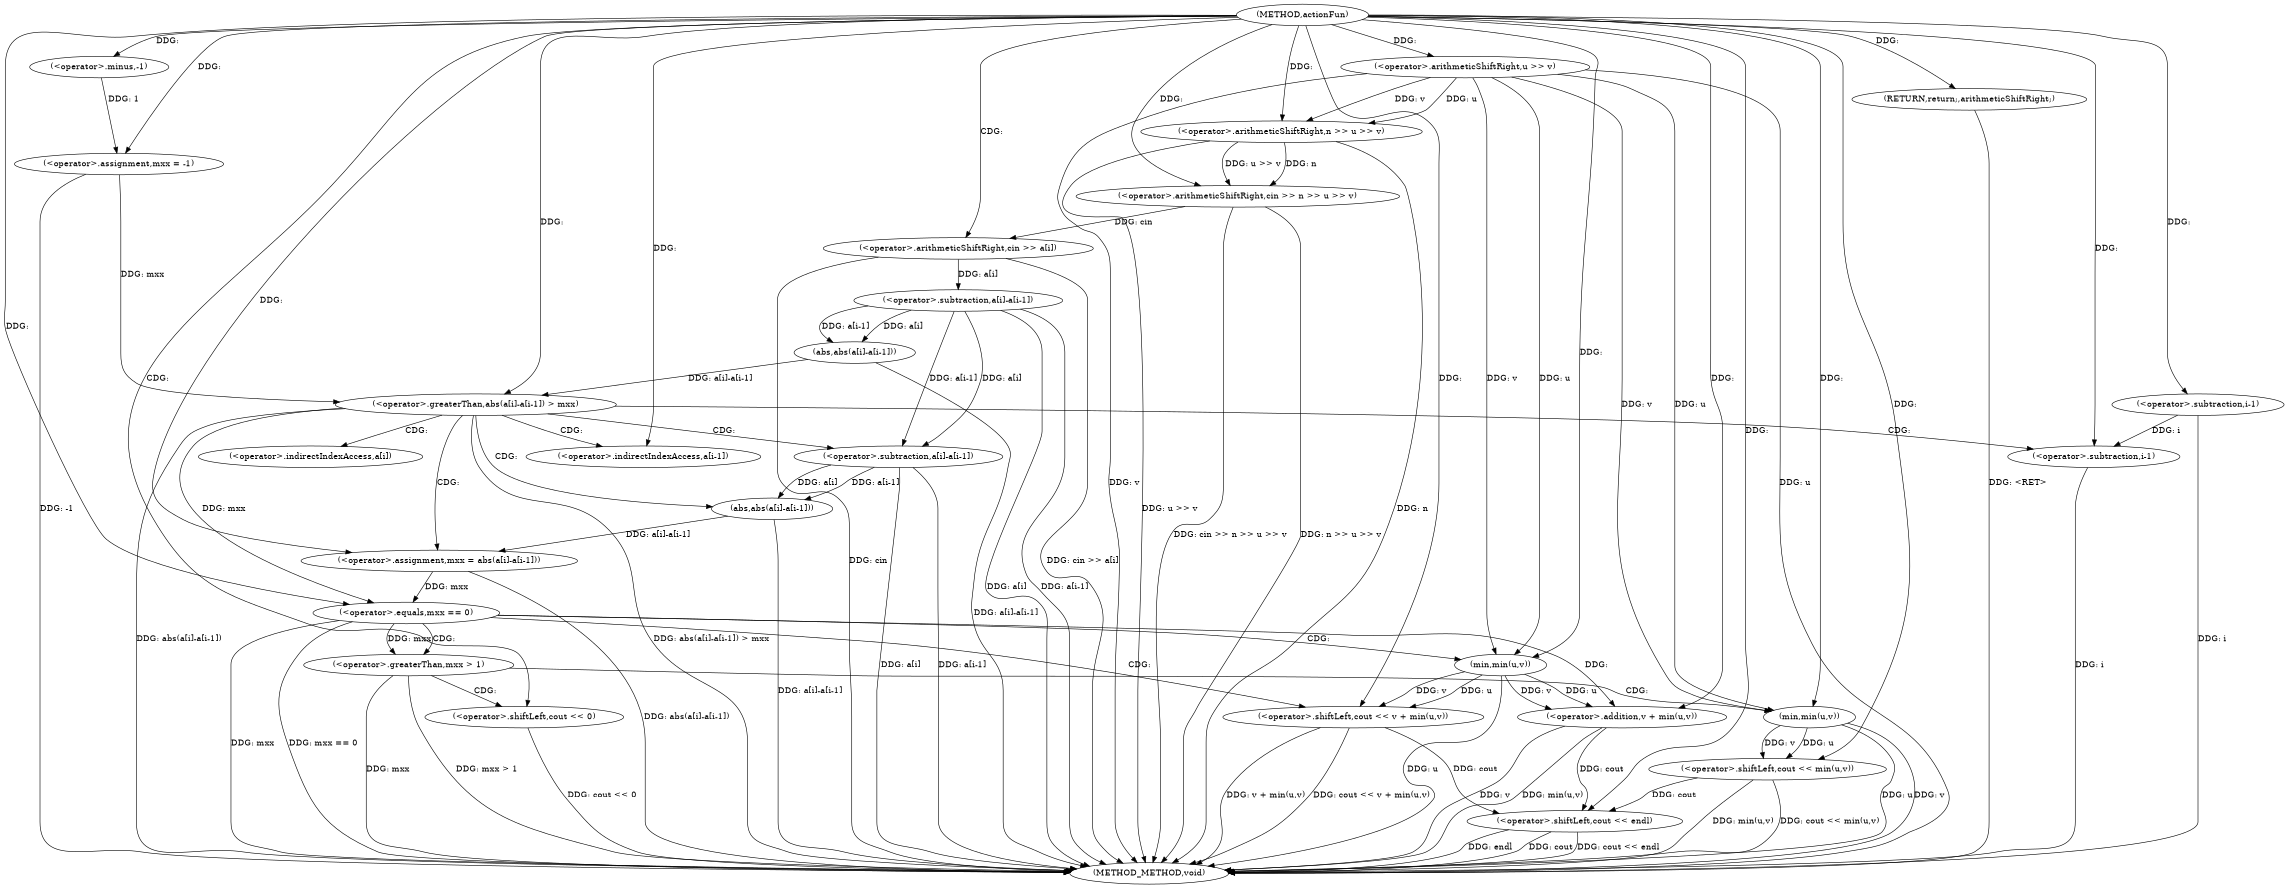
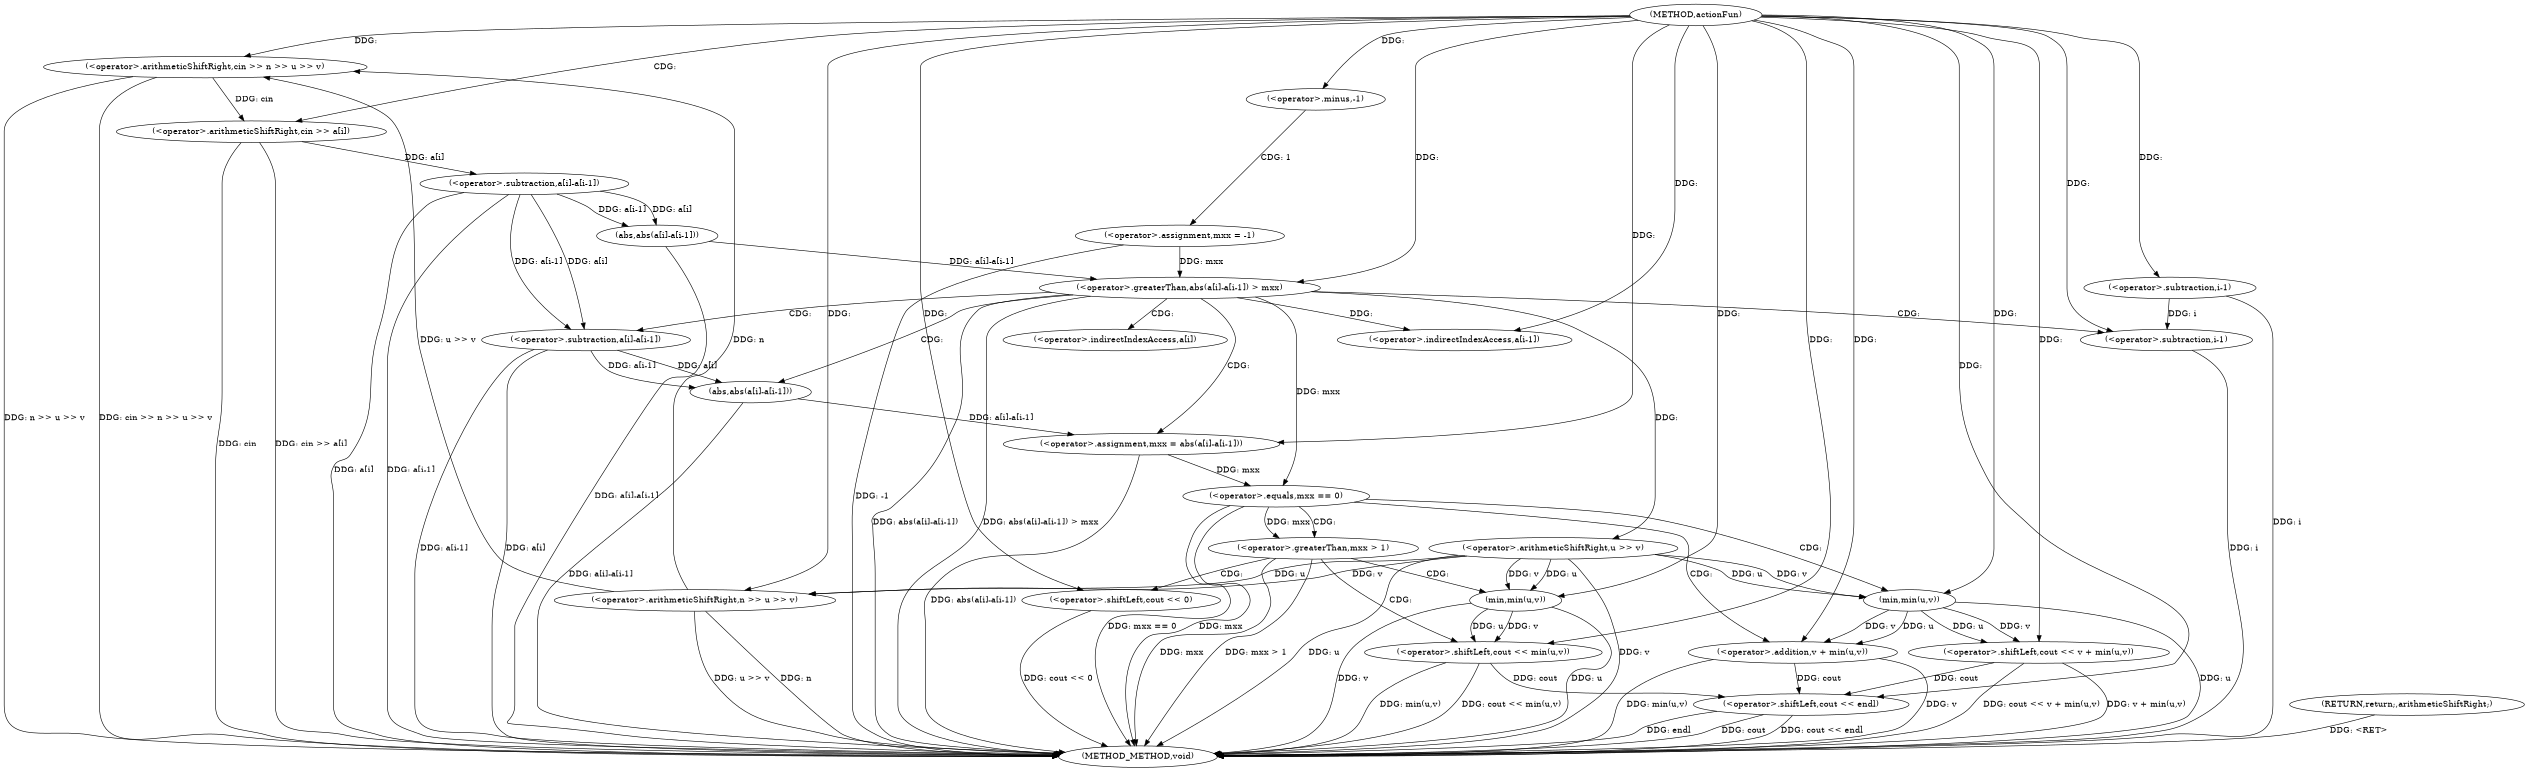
edge "(METHOD,actionFun)" -> "(<operator>.assignment,mxx = -1)": removed, label "DDG:"
edge "(METHOD,actionFun)" -> "(RETURN,return;,arithmeticShiftRight;)": removed, label "DDG:"
edge "(METHOD,actionFun)" -> "(<operator>.equals,mxx == 0)": removed, label "DDG:"
edge "(METHOD,actionFun)" -> "(<operator>.arithmeticShiftRight,u >> v)": now "(<operator>.greaterThan,abs(a[i]-a[i-1]) > mxx)" -> "(<operator>.arithmeticShiftRight,u >> v)"
edge "(<operator>.minus,-1)" -> "(<operator>.assignment,mxx = -1)": label "DDG: 1" -> "CDG: 1"
edge "(METHOD,actionFun)" -> "(<operator>.shiftLeft,cout << 0)": label "CDG: " -> "DDG: "
edge "(<operator>.greaterThan,abs(a[i]-a[i-1]) > mxx)" -> "(<operator>.indirectIndexAccess,a[i-1])": label "CDG: " -> "DDG: "
edge "(<operator>.greaterThan,mxx > 1)" -> "(<operator>.shiftLeft,cout << min(u,v))": added, label "CDG:"
edge "(<operator>.equals,mxx == 0)" -> "(<operator>.shiftLeft,cout << v + min(u,v))": removed, label "CDG:"
edge "(<operator>.equals,mxx == 0)" -> "(<operator>.addition,v + min(u,v))": label "DDG: " -> "CDG: "
